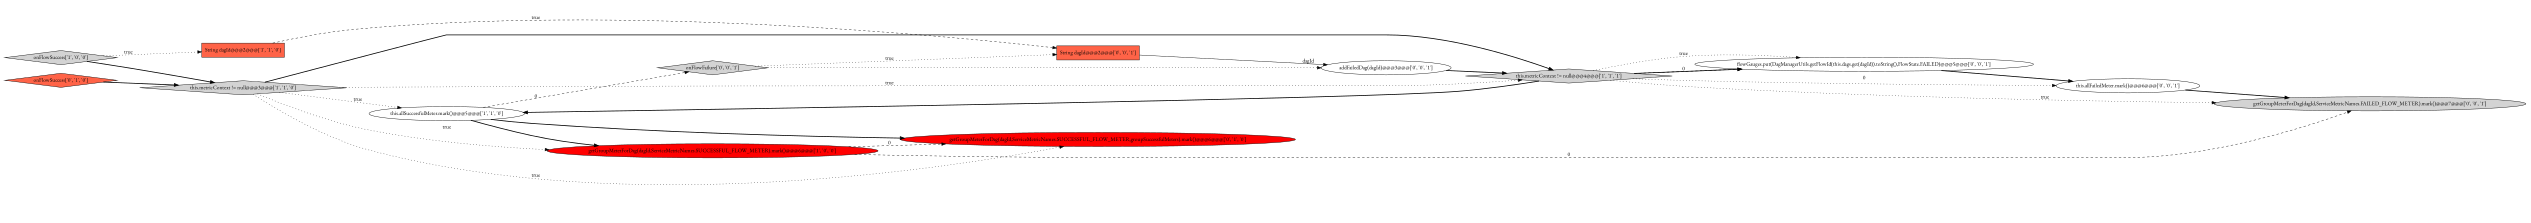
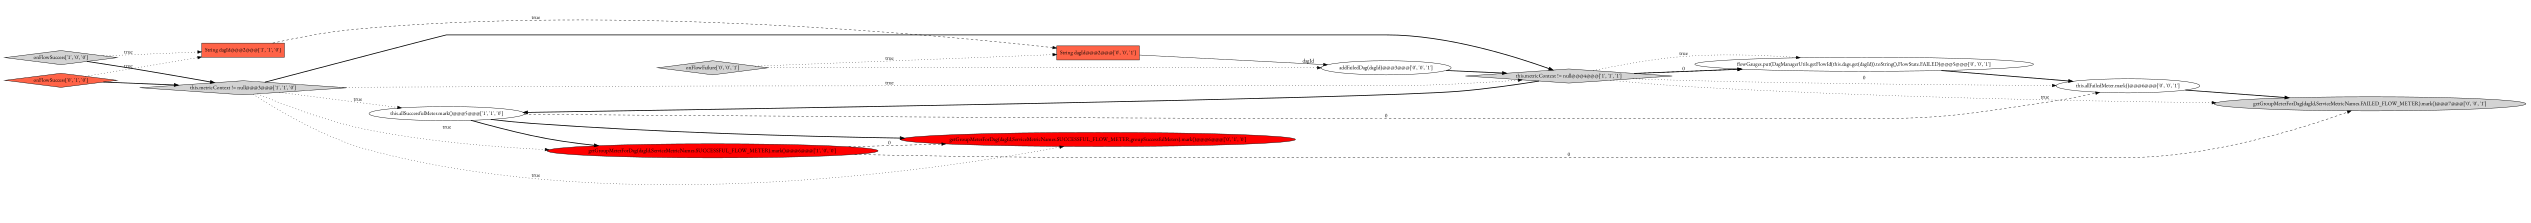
edge "onFlowSuccess['0', '1', '0']" -> "String dagId@@@2@@@['1', '1', '0']": added, label "true"
edge "this.allSuccessfulMeter.mark()@@@5@@@['1', '1', '0']" -> "onFlowFailure['0', '0', '1']": now "this.allSuccessfulMeter.mark()@@@5@@@['1', '1', '0']" -> "this.allFailedMeter.mark()@@@6@@@['0', '0', '1']"
